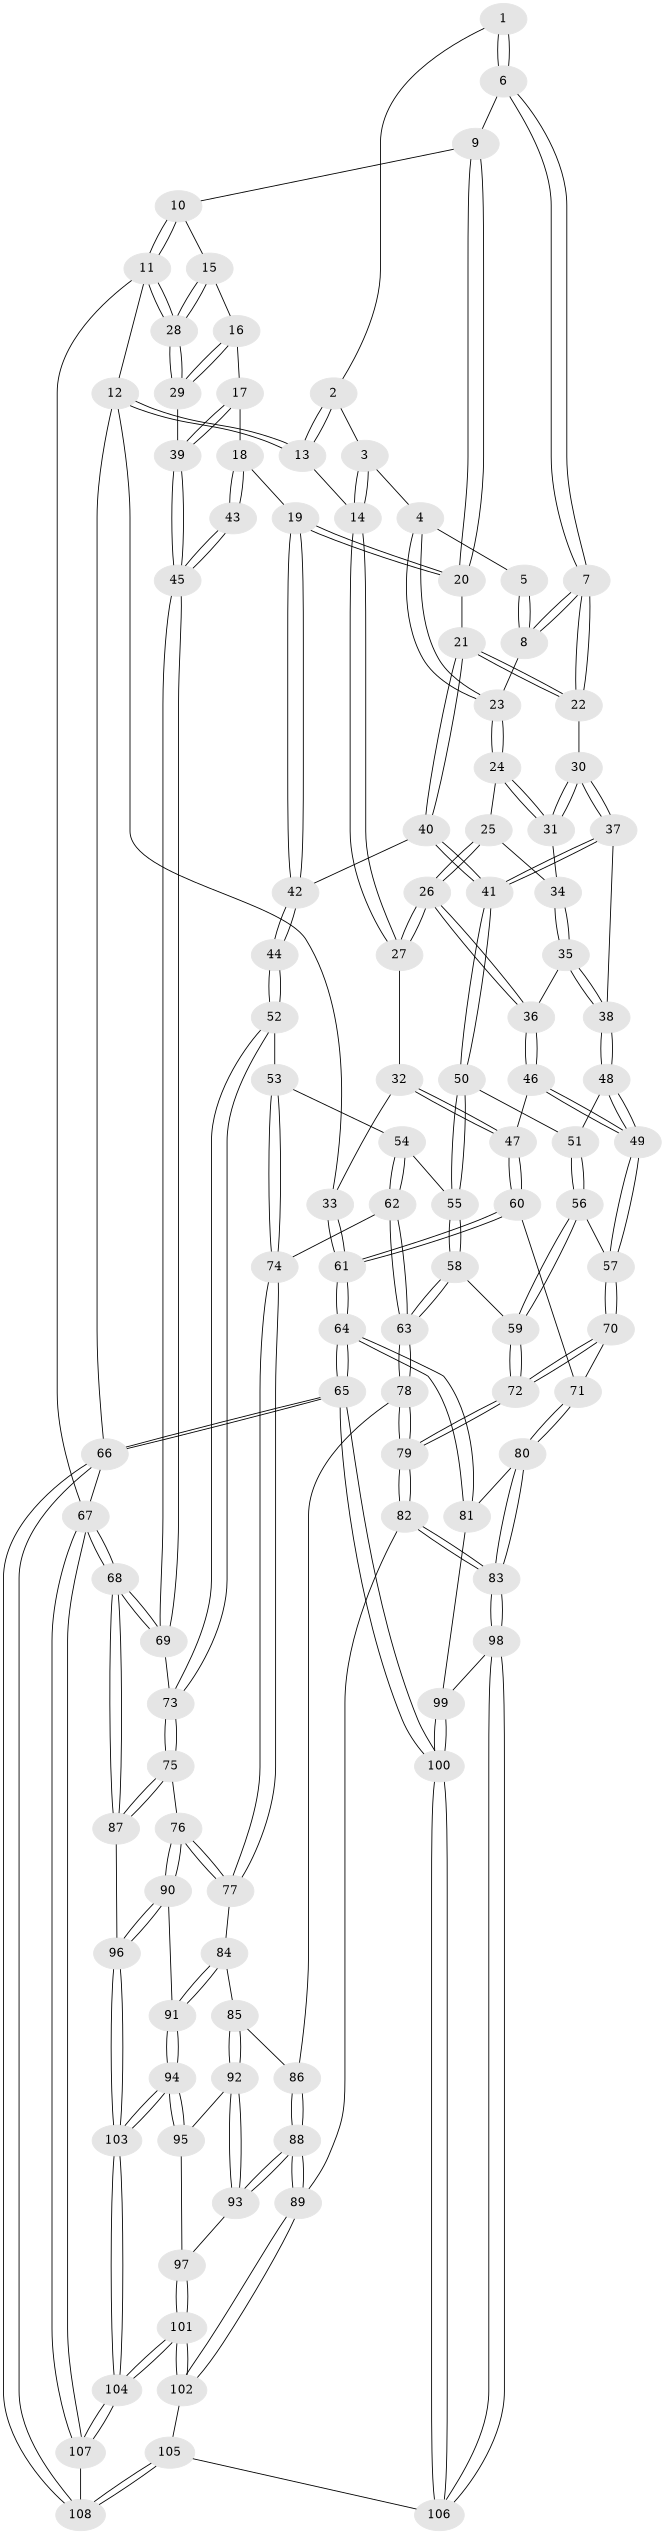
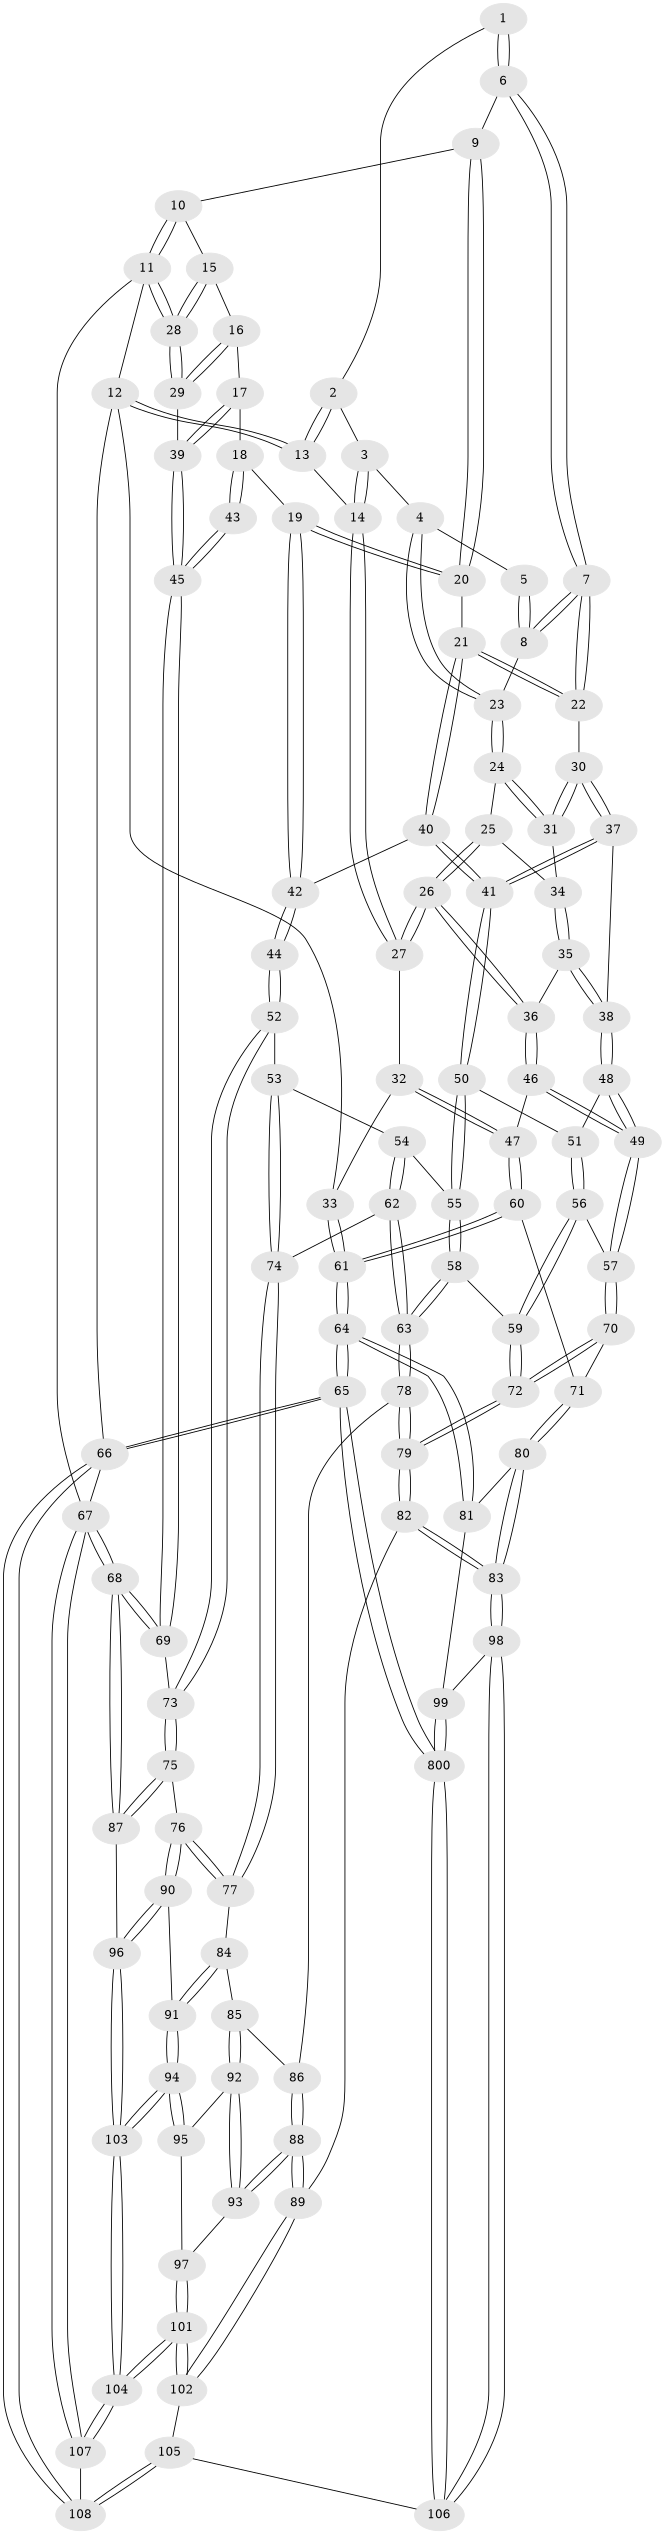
node "100": label "100" -> "800"
